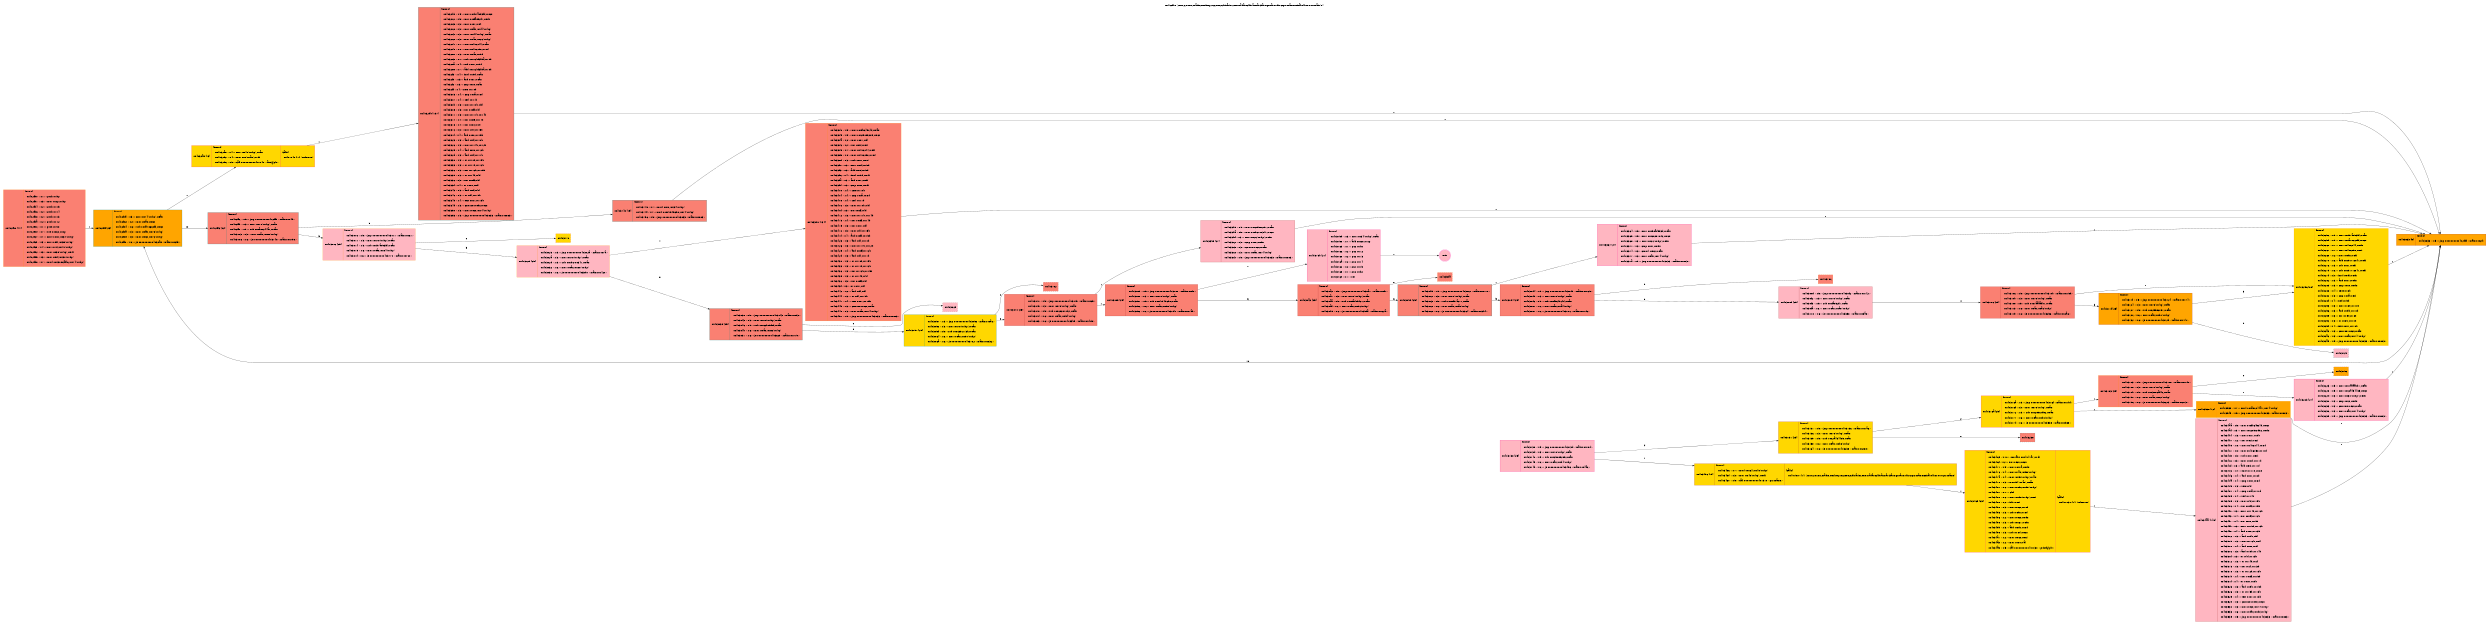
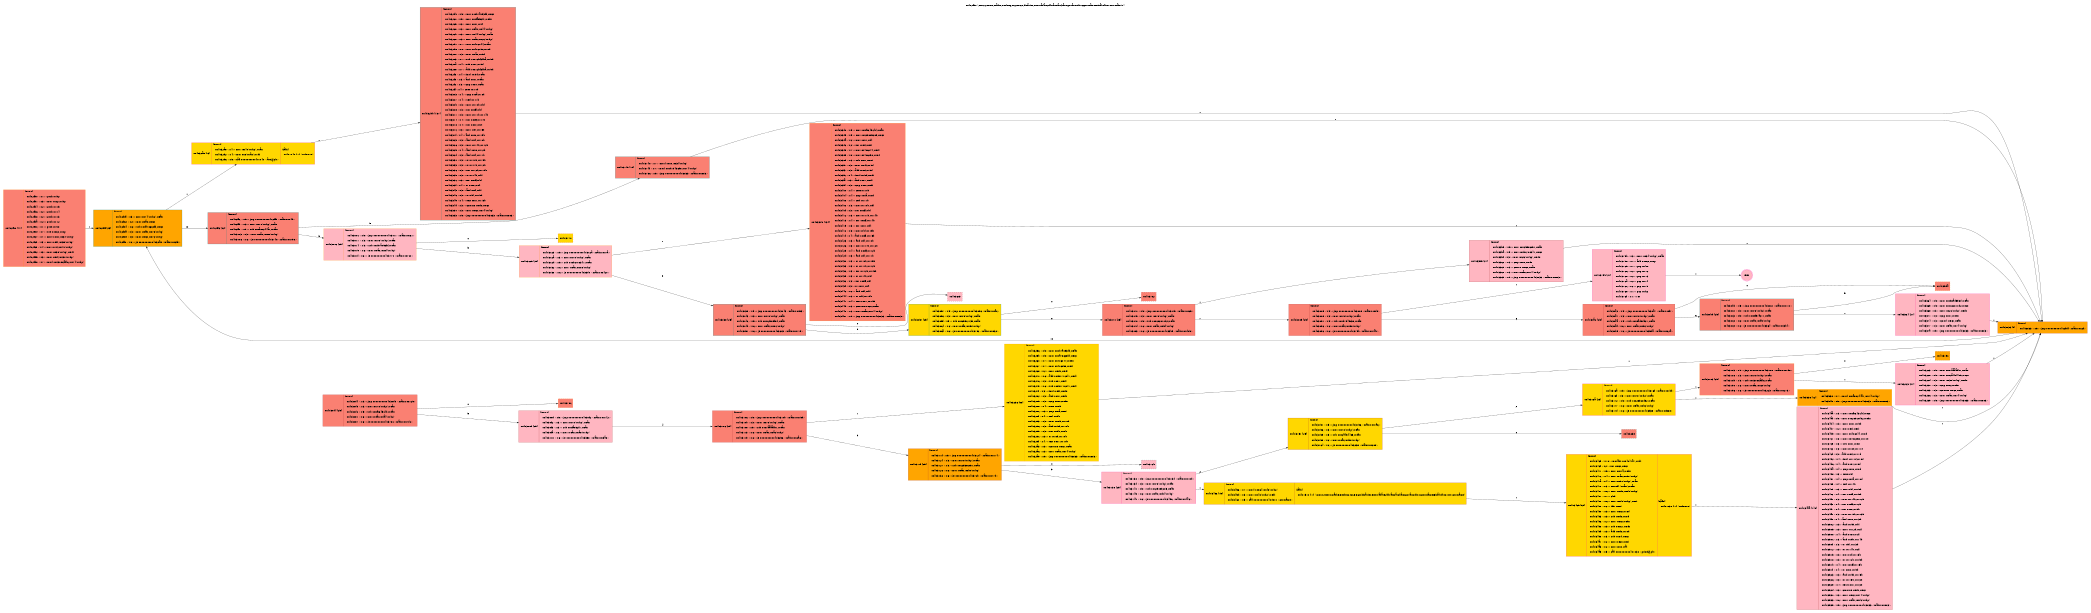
edge "0x40311f [25]" -> "0x403256 [88]": now "0x40311f [25]" -> "0x403138 [25]"
edge "0x4030bb [25]" -> "0x4030d4 [25]": now "0x4030bb [25]" -> "0x4035da"
